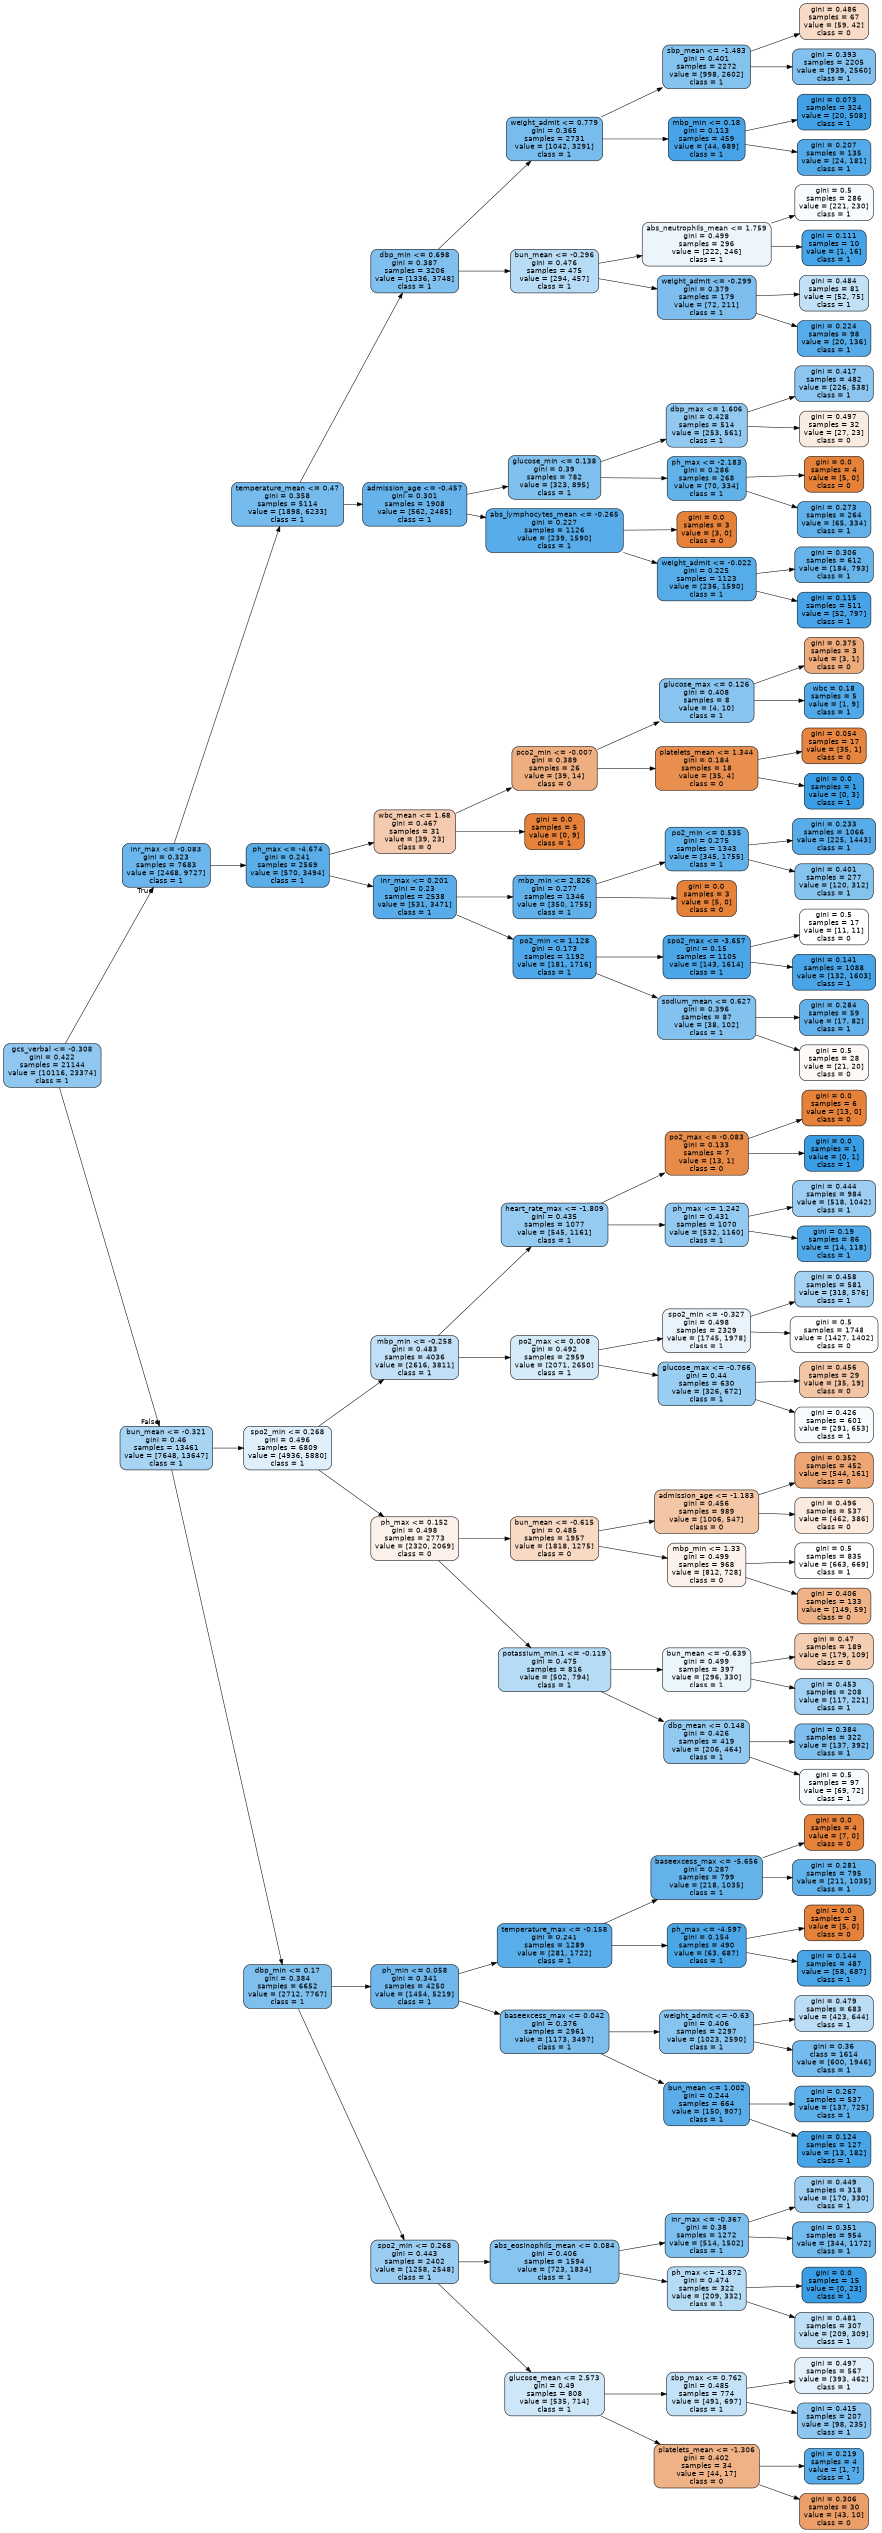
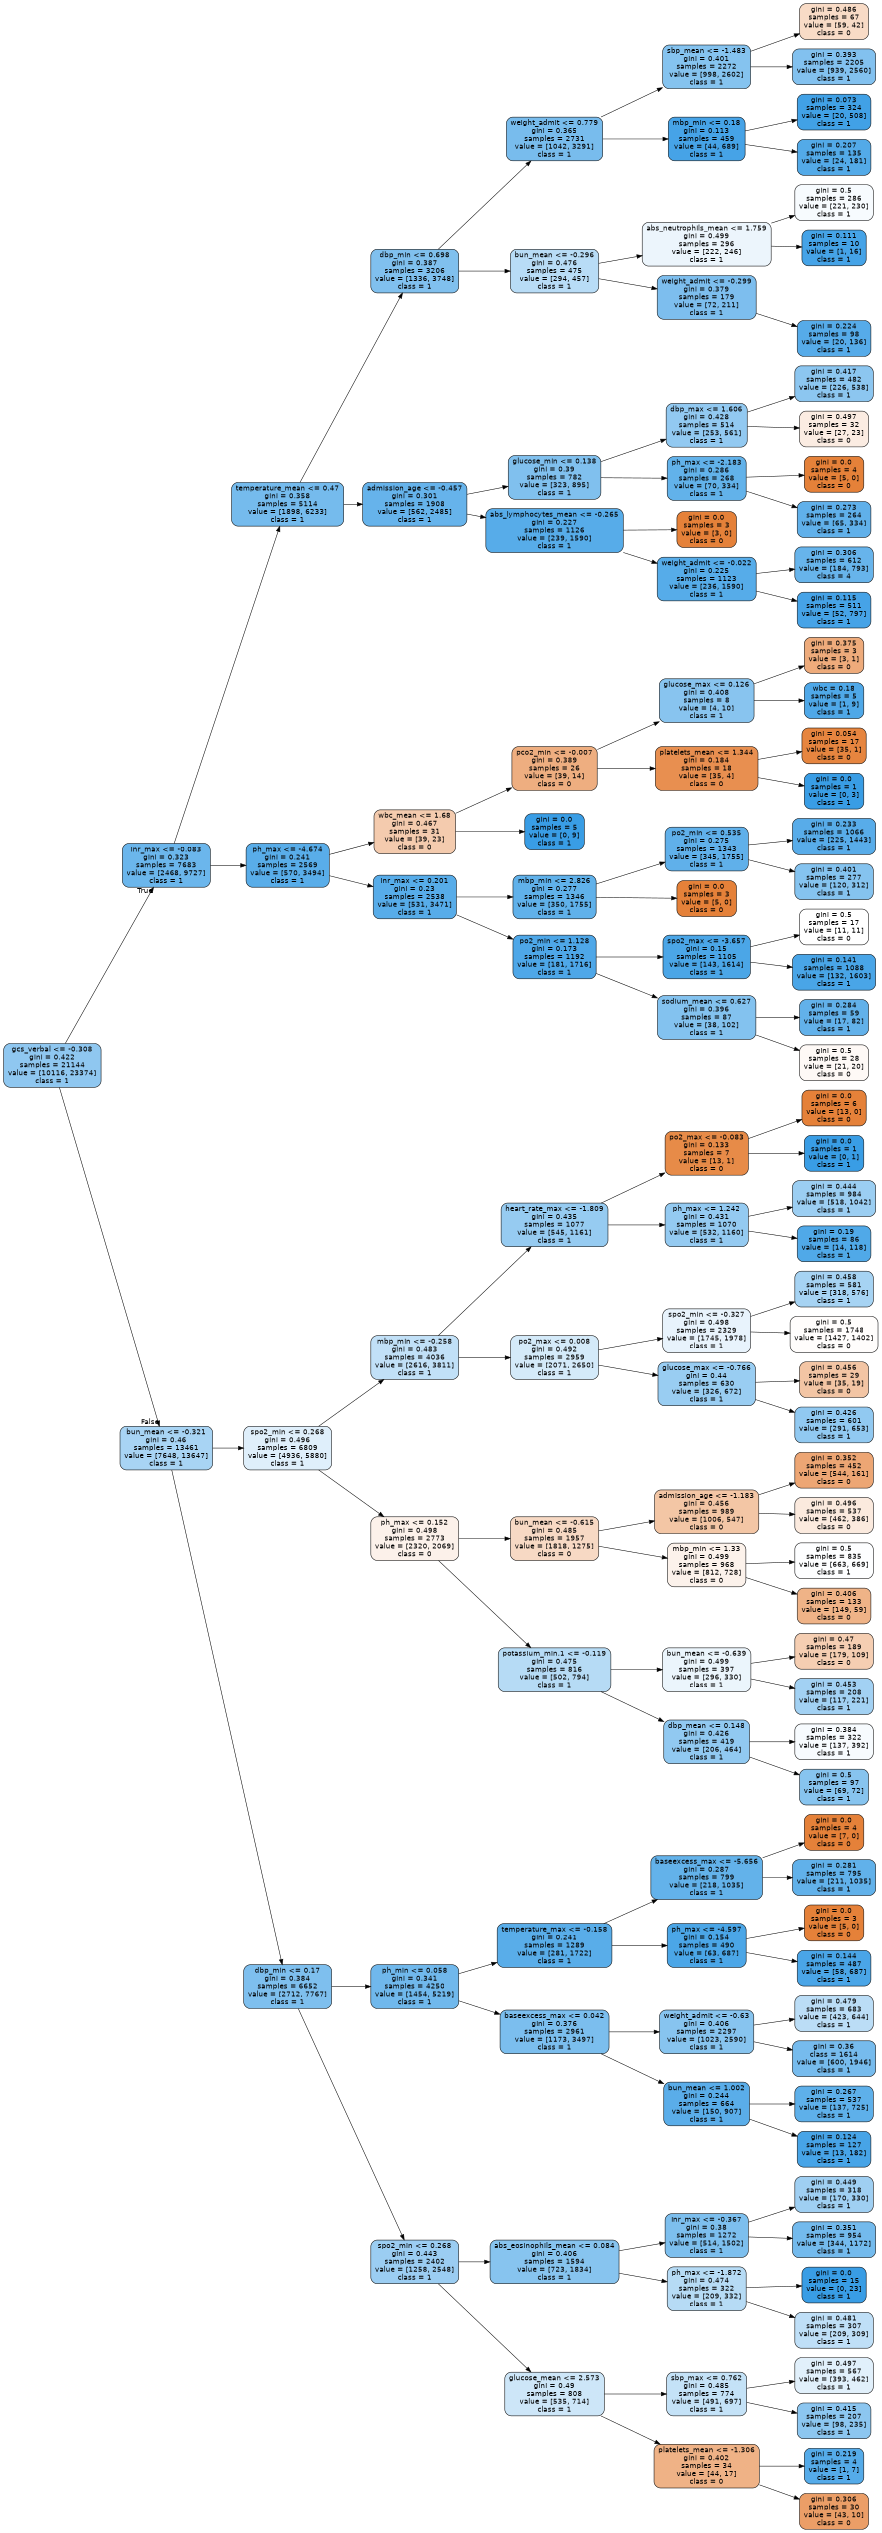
node "gini = 0.484 samples = 81 value = [52, 75] class = 1": removed
node "gini = 0.306 samples = 612 value = [184, 793] class = 1": label "gini = 0.306 samples = 612 value = [184, 793] class = 1" -> "gini = 0.306 samples = 612 value = [184, 793] class = 4"
node "gini = 0.0 samples = 5 value = [0, 9] class = 1": fillcolor #e58139 -> #399de5
node "gini = 0.426 samples = 601 value = [291, 653] class = 1": fillcolor #f7fbfe -> #91c9f1
node "gini = 0.384 samples = 322 value = [137, 392] class = 1": fillcolor #7ebfee -> #f7fbfe
node "gini = 0.5 samples = 97 value = [69, 72] class = 1": fillcolor #f7fbfe -> #87c4ef
